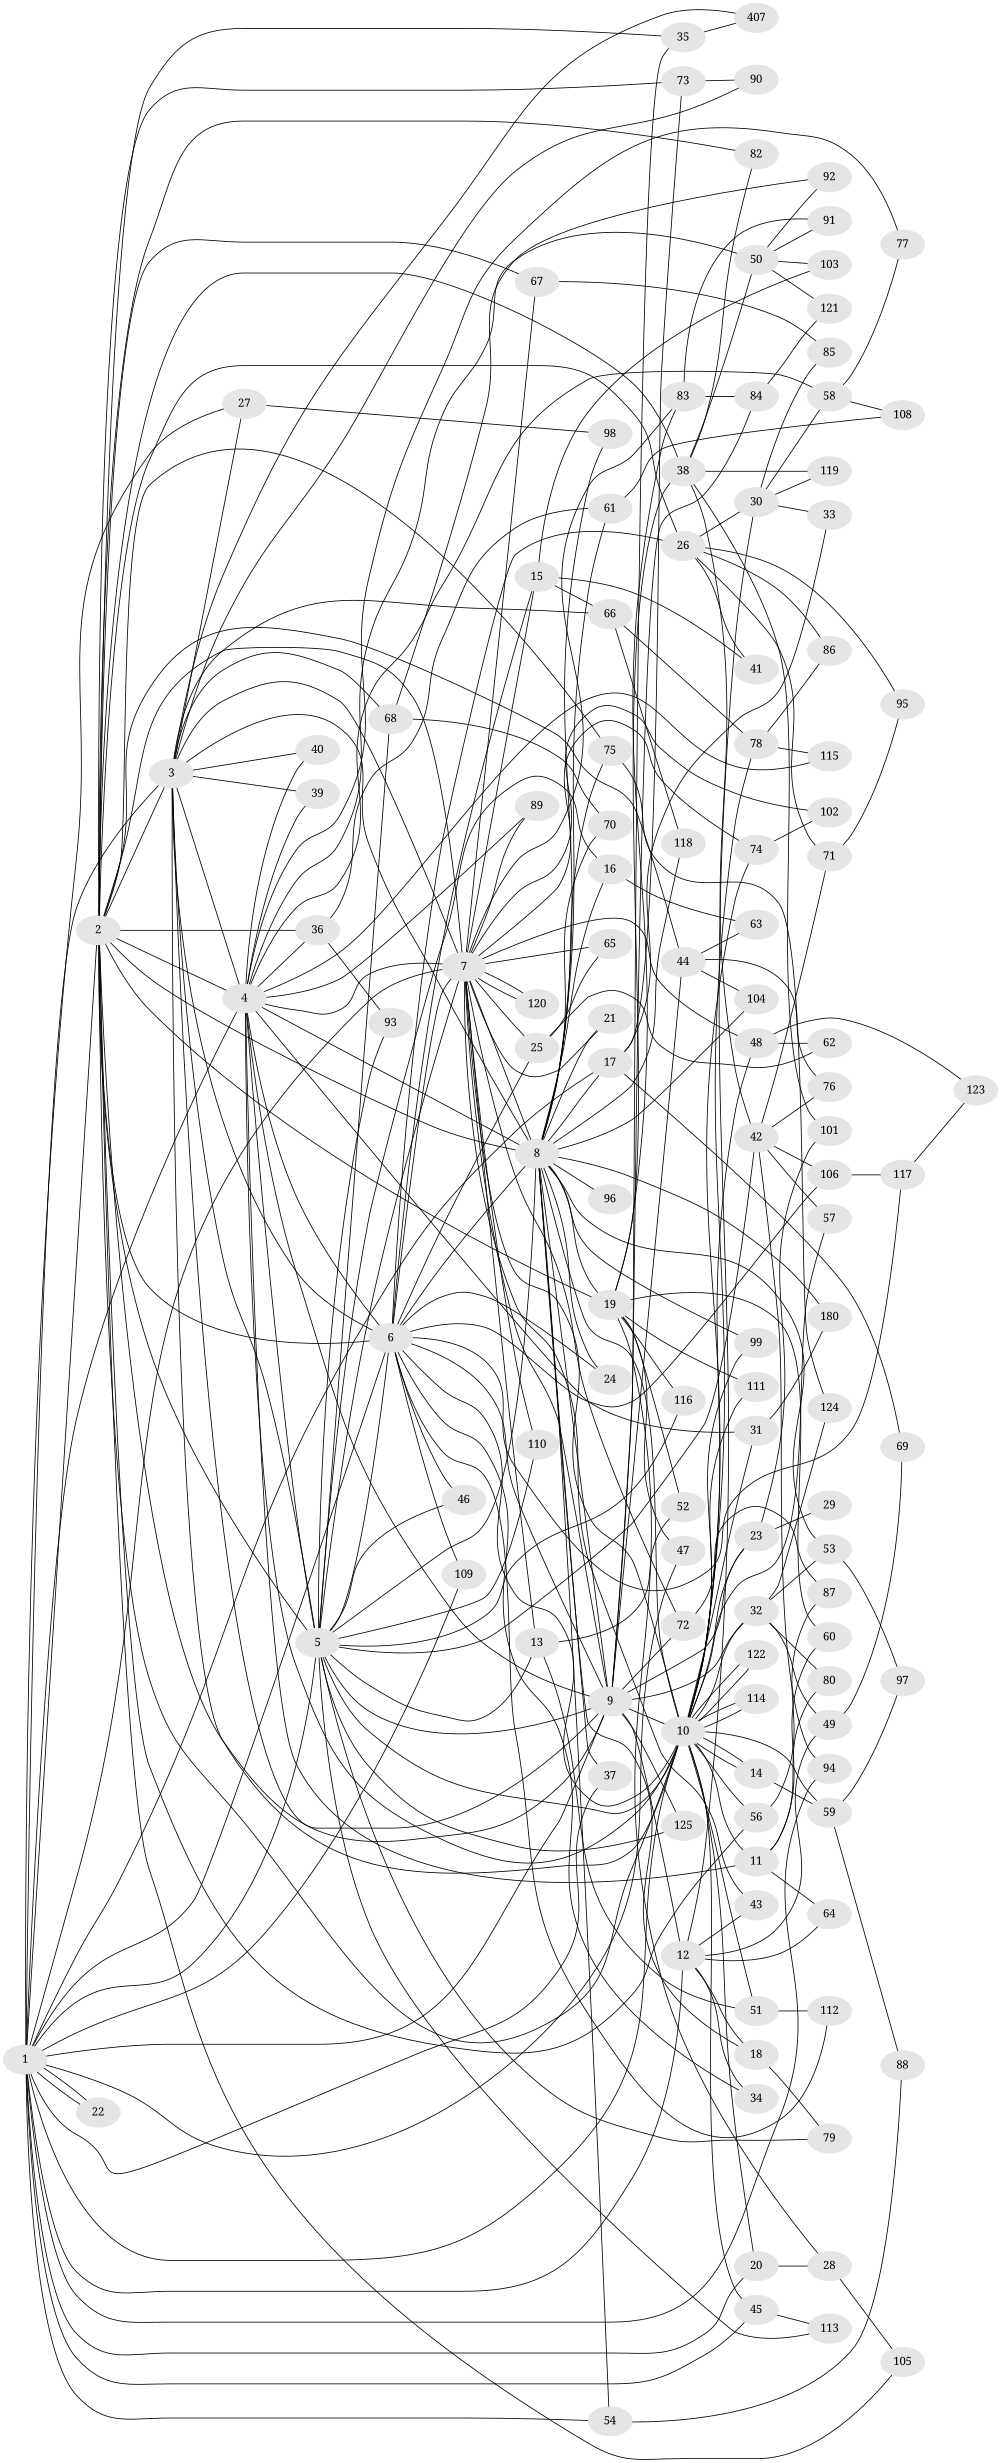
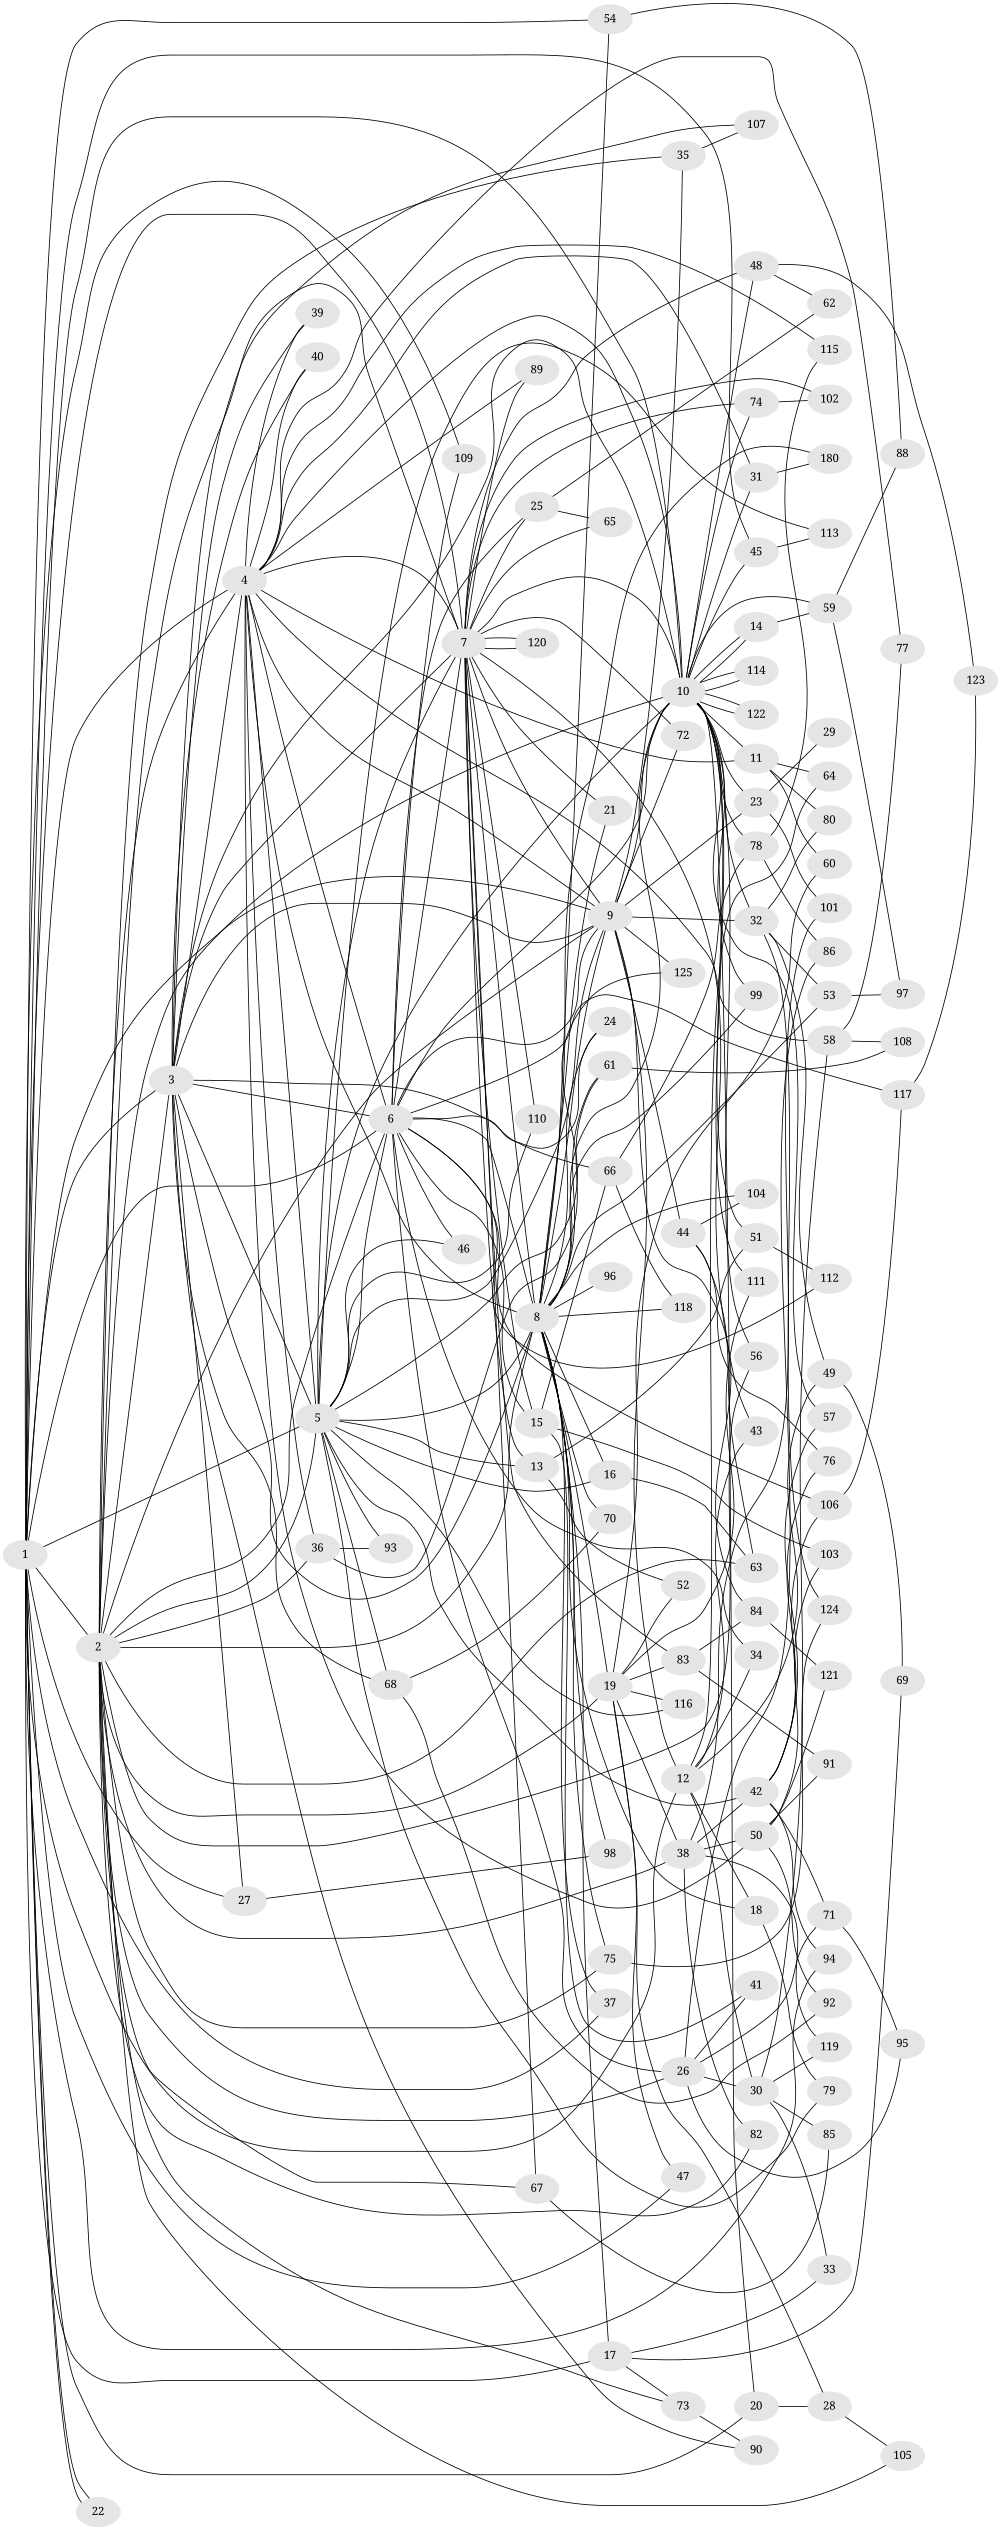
node "407": label "407" -> "107"
edge "2" -- "44": now "2" -- "63"
node "87": removed
